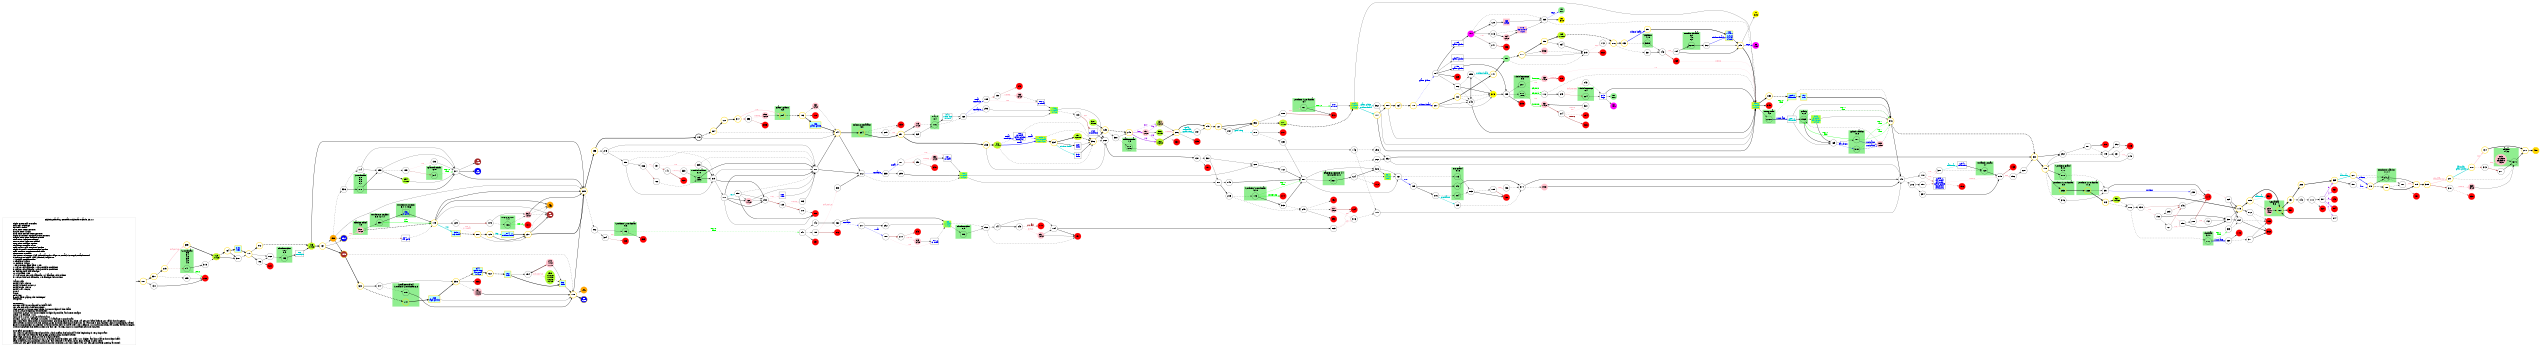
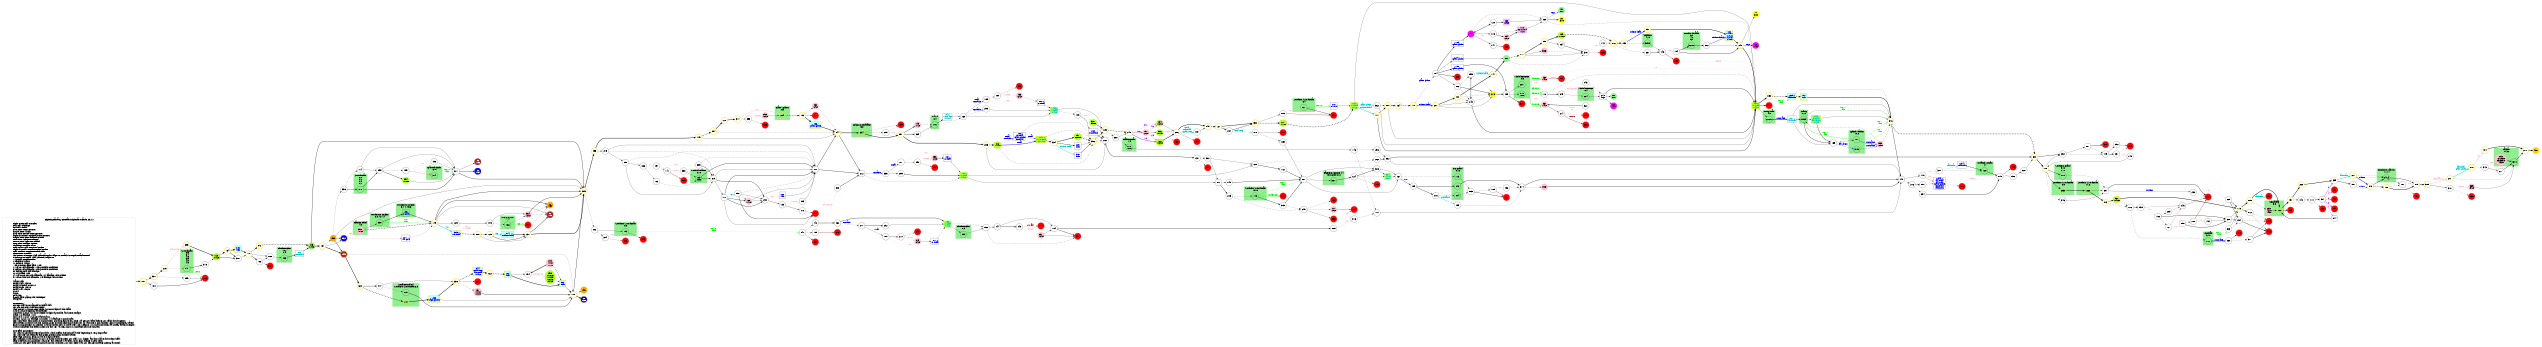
node "175": color black -> gold
edge "091" -> "378": label "axe" -> "trident"
node "245 +4ST": fillcolor greenyellow -> palegreen2
